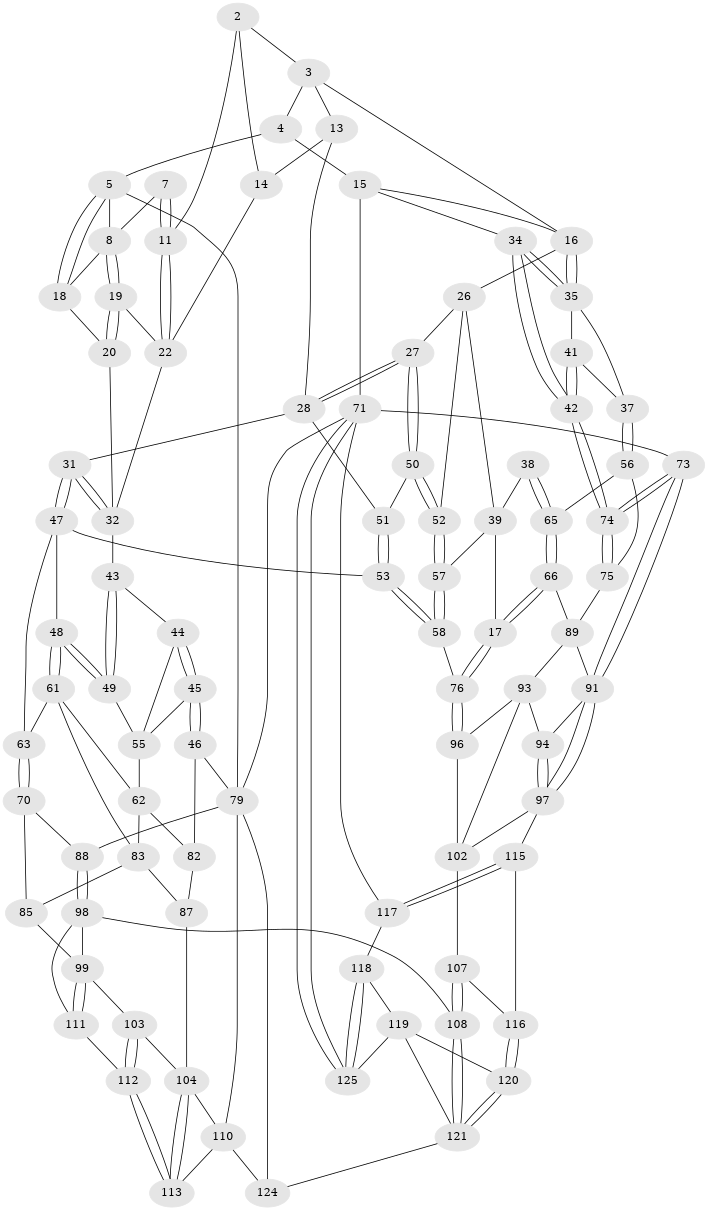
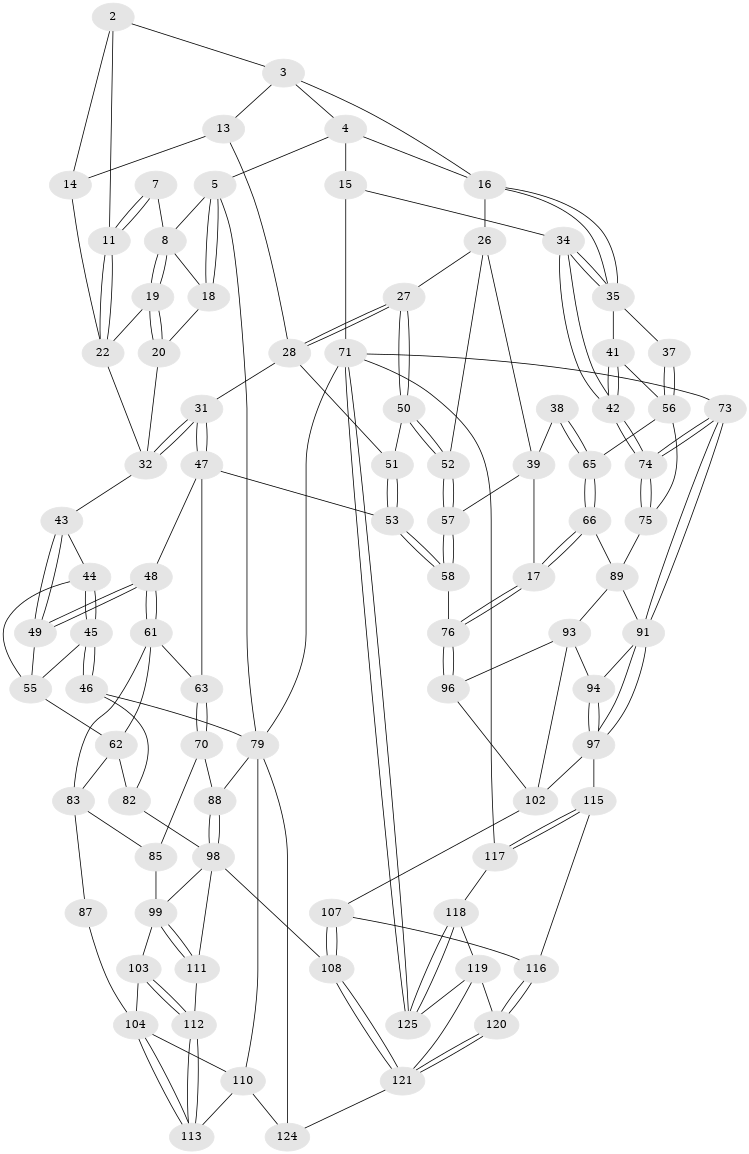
edge "15" -- "16": now "4" -- "16"
edge "41" -- "37": now "41" -- "56"
edge "82" -- "87": now "82" -- "98"
